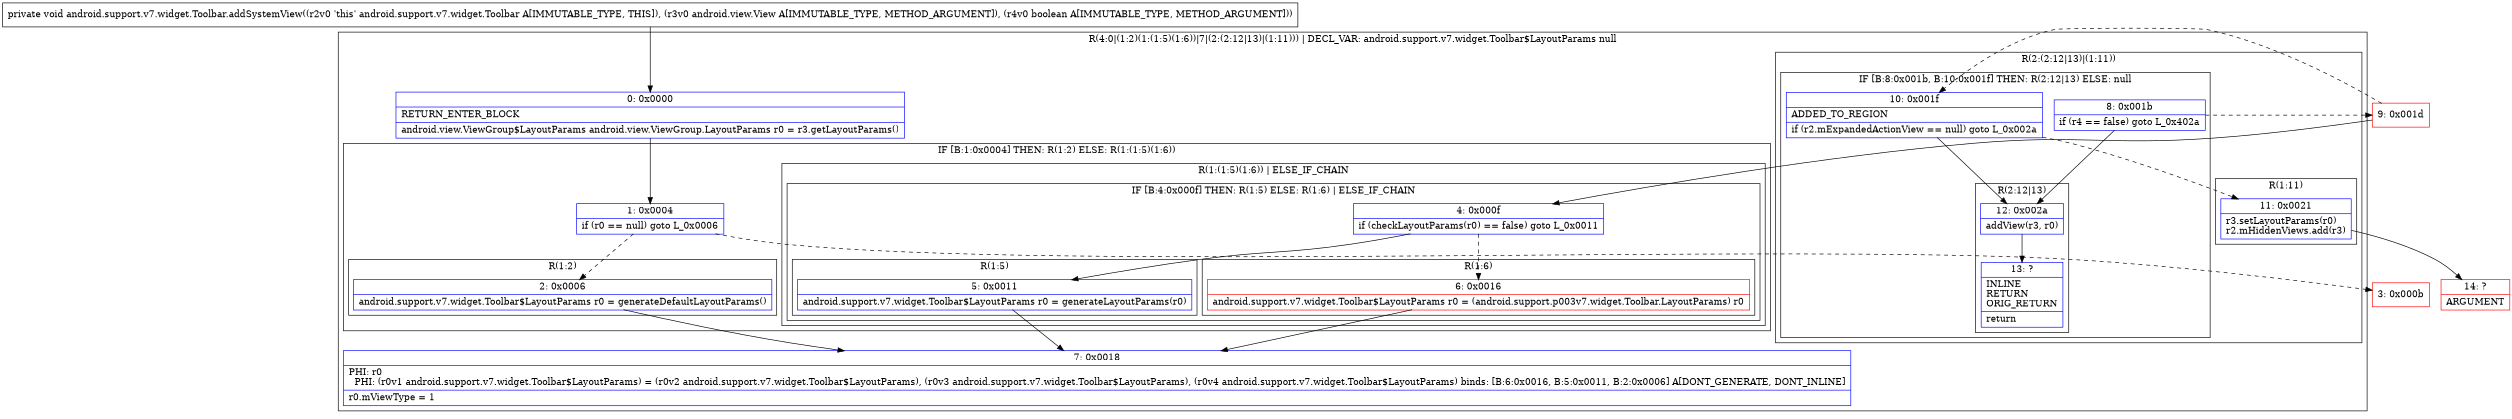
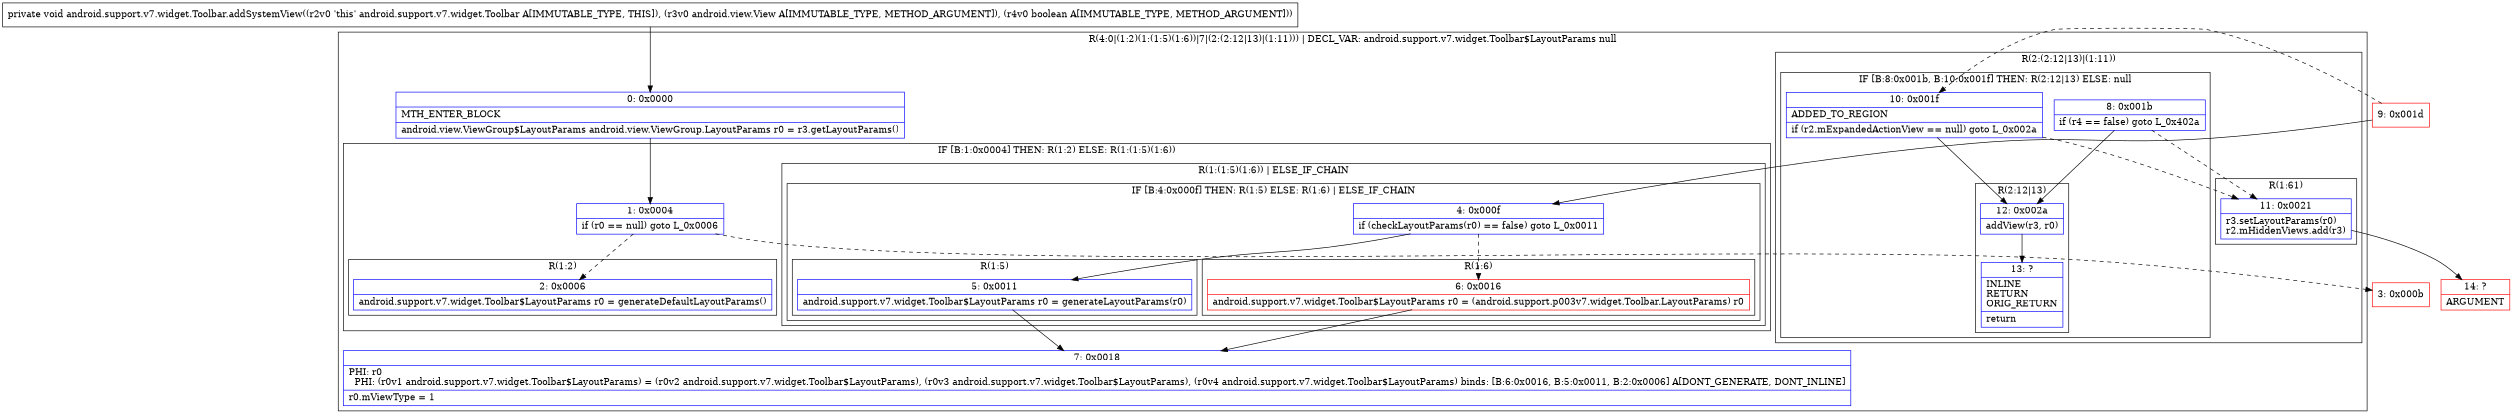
node "0: 0x0000": text "RETURN_ENTER_BLOCK" -> "MTH_ENTER_BLOCK"
edge "8: 0x001b" -> "9: 0x001d": now "8: 0x001b" -> "11: 0x0021"
cluster "R(1:11)": label "R(1:11)" -> "R(1:61)"
edge "2: 0x0006" -> "7: 0x0018": removed
